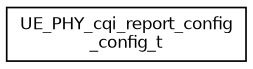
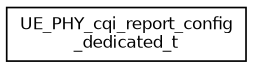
node "UE_PHY_cqi_report_config _config_t": label "UE_PHY_cqi_report_config _config_t" -> "UE_PHY_cqi_report_config _dedicated_t"
